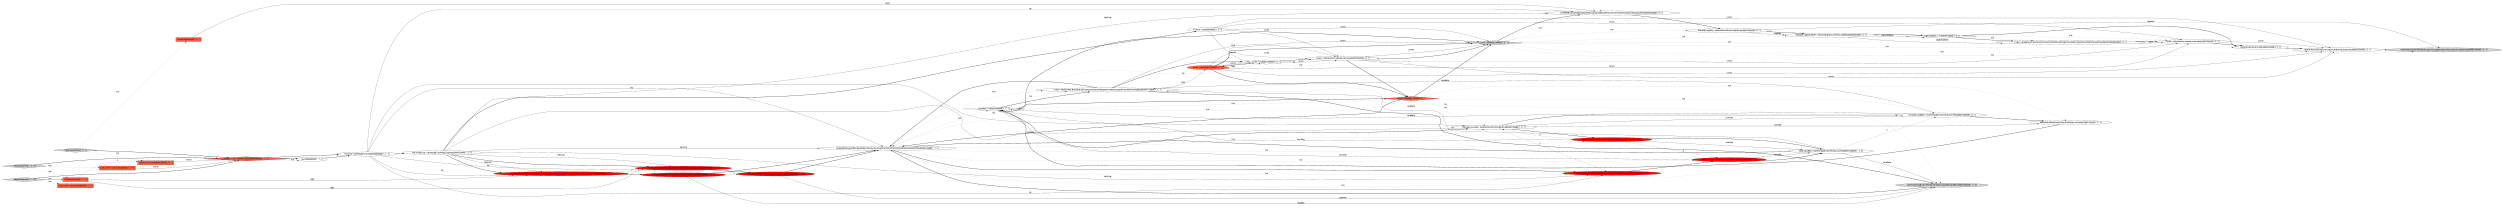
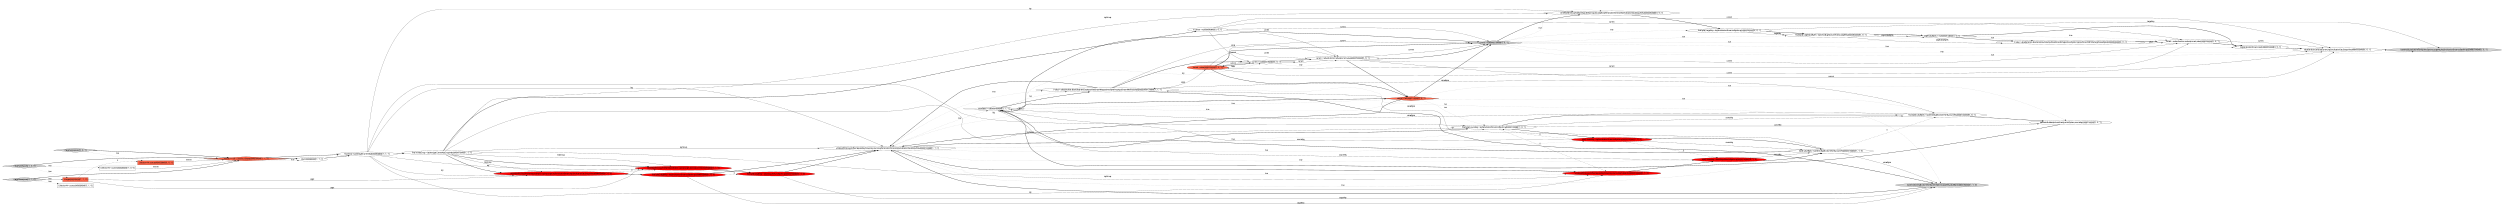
node "N target@@@2@@@['0', '0', '1']": removed
node "Collection<N> sources@@@2@@@['1', '0', '0']": fillcolor tomato -> white
node "Collection<N> sources@@@2@@@['0', '1', '0']": fillcolor tomato -> white
